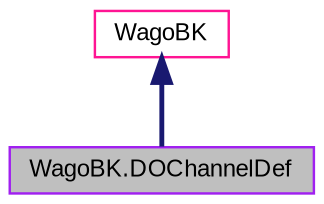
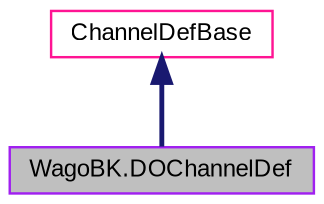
node "WagoBK": label "WagoBK" -> "ChannelDefBase"
